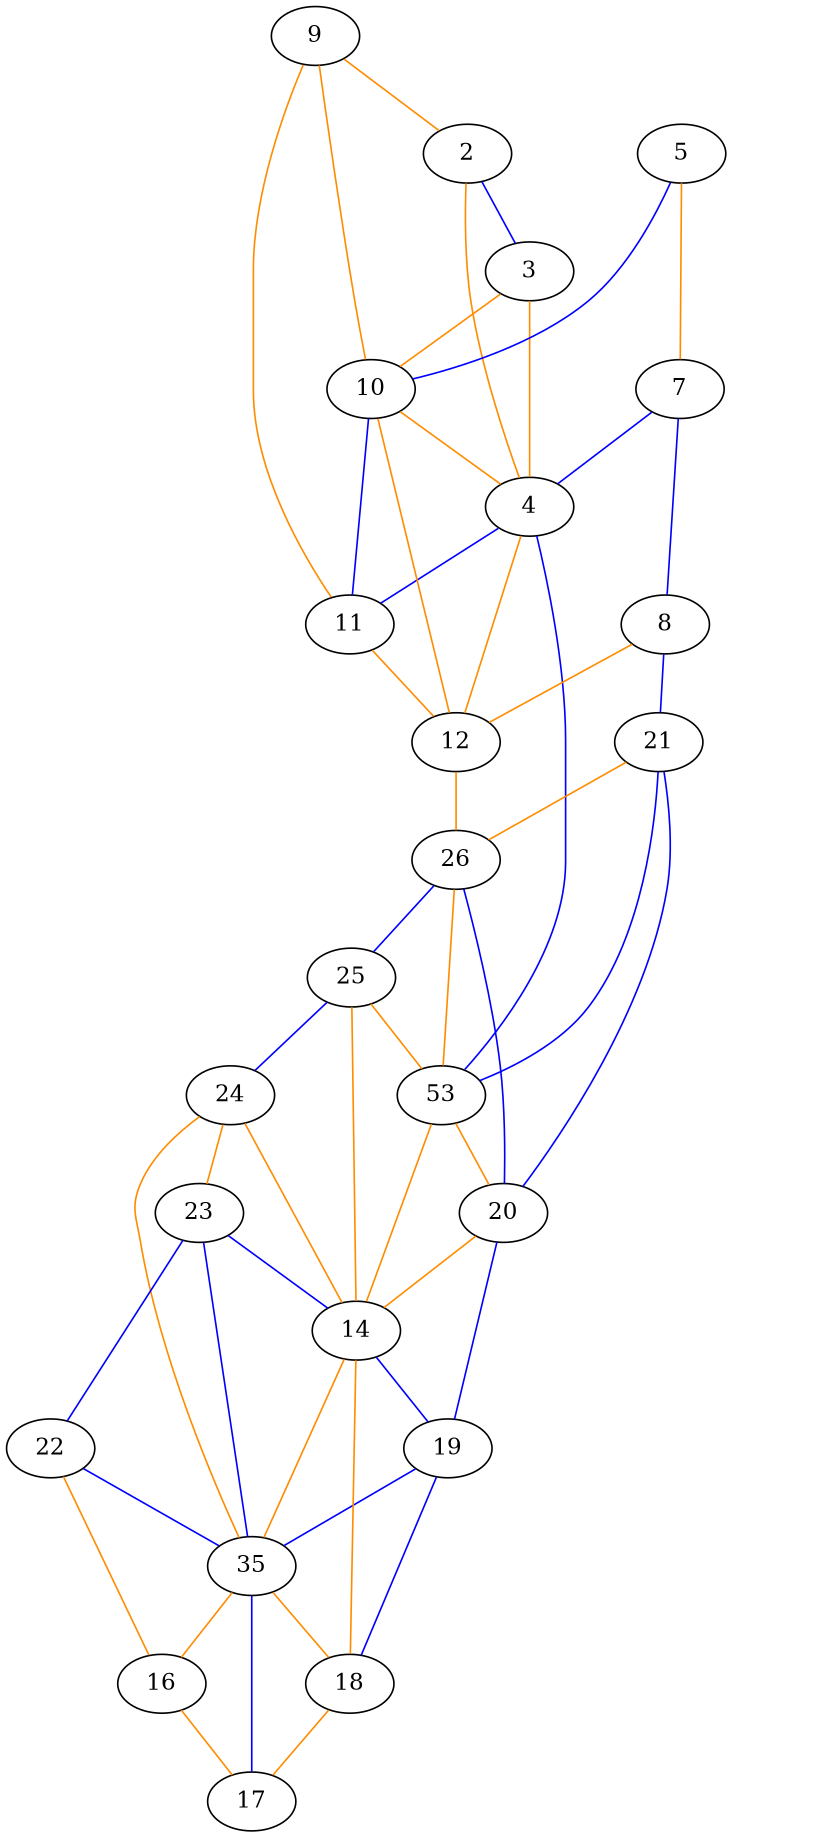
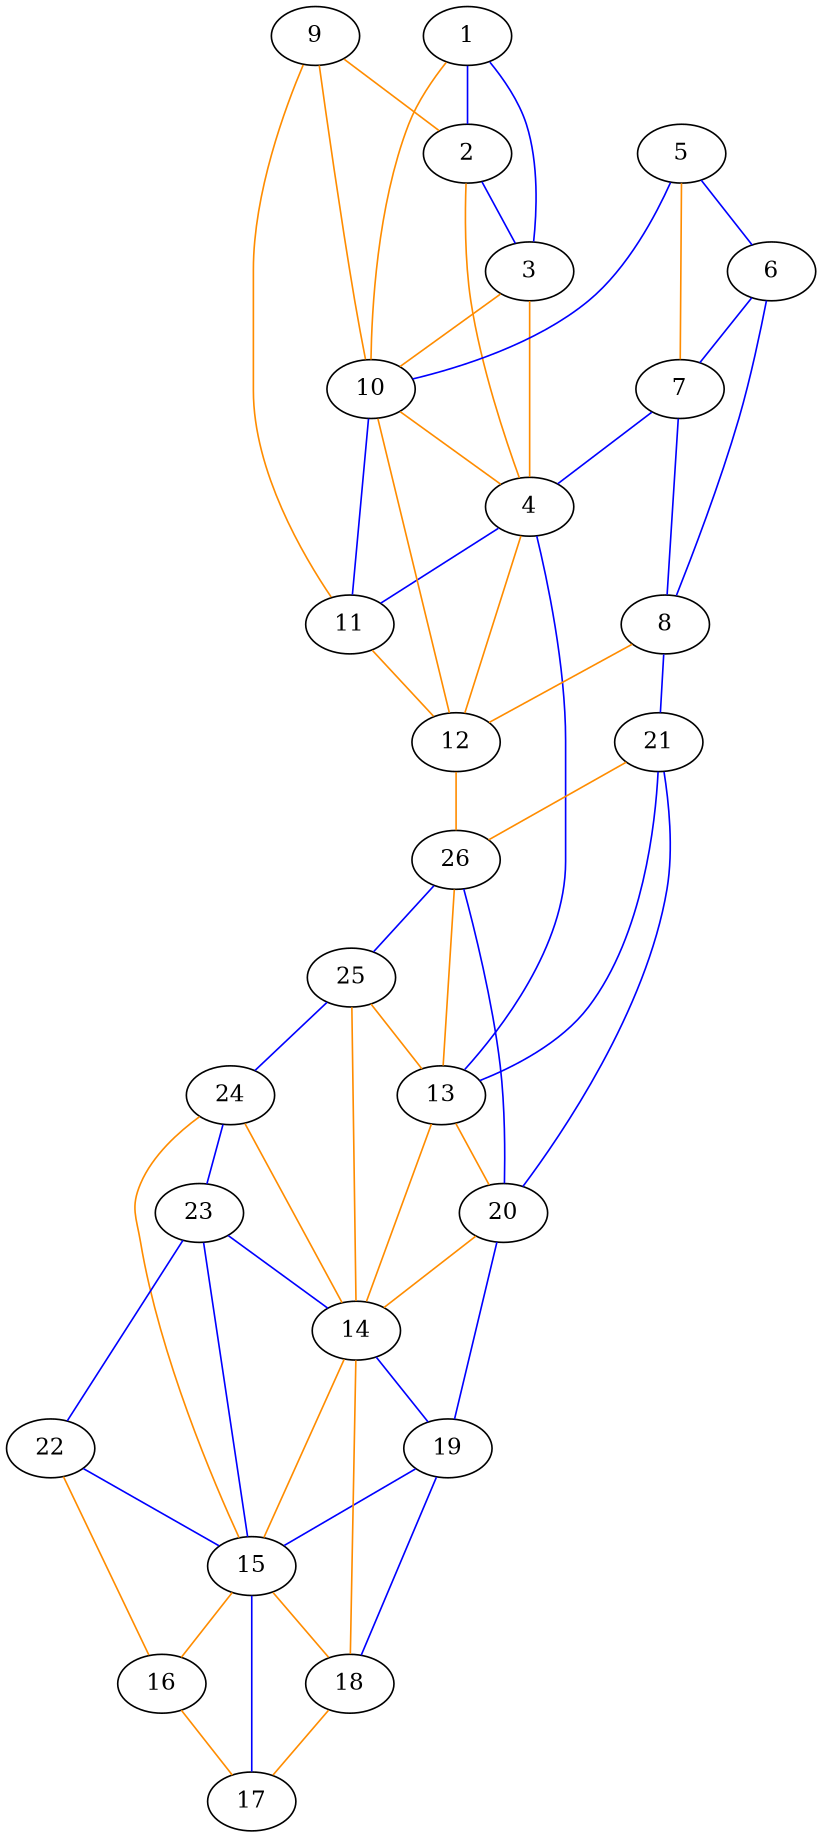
node "1": added
node "6": added
node "53": label "53" -> "13"
edge "24" -- "23": color darkorange -> blue
node "35": label "35" -> "15"
